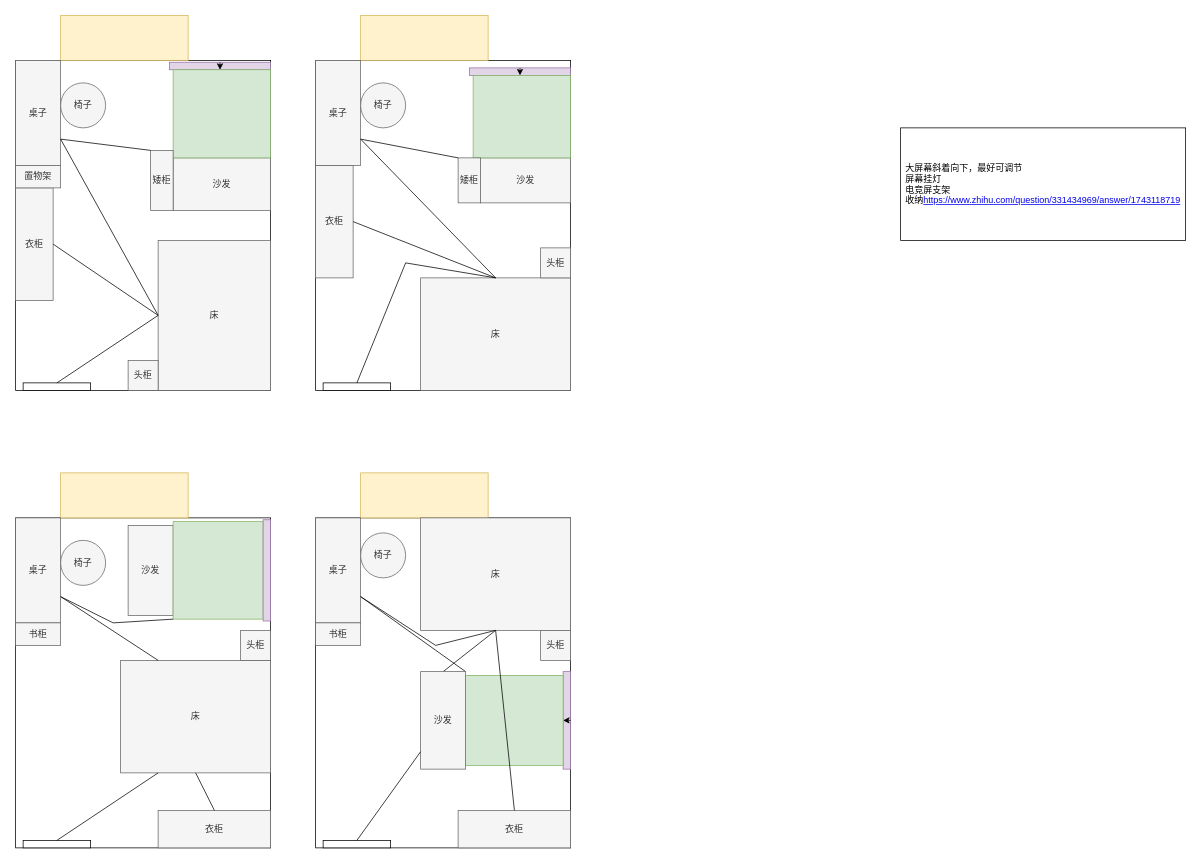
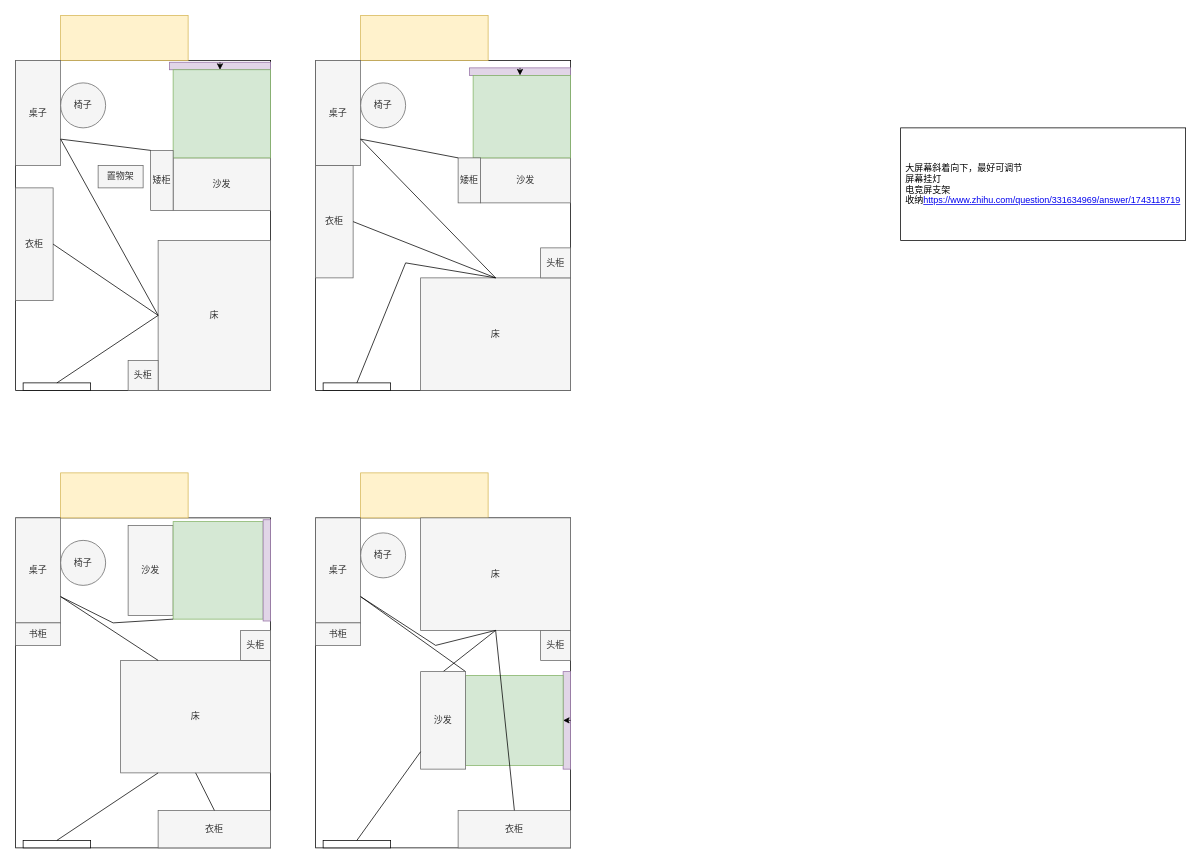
node "置物架": moved (38, 177) -> (120, 177)
node "大屏幕斜着向下，最好可调节 屏幕挂灯 电竞屏支架 收纳https://www.zhihu.com/question/331434969/answer/1743118719": label "大屏幕斜着向下，最好可调节 屏幕挂灯 电竞屏支架 收纳https://www.zhihu.com/question/331434969/answer/1743118719" -> "大屏幕斜着向下，最好可调节 屏幕挂灯 电竞屏支架 收纳https://www.zhihu.com/question/331634969/answer/1743118719"
